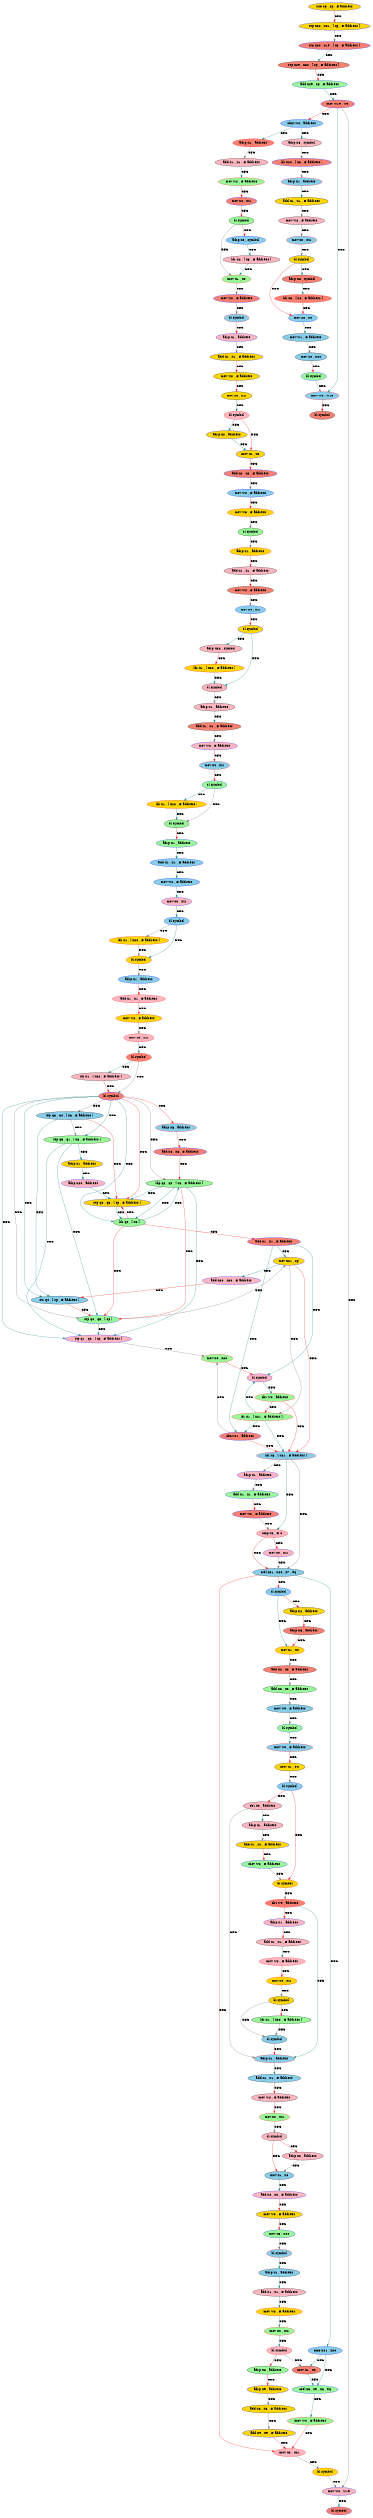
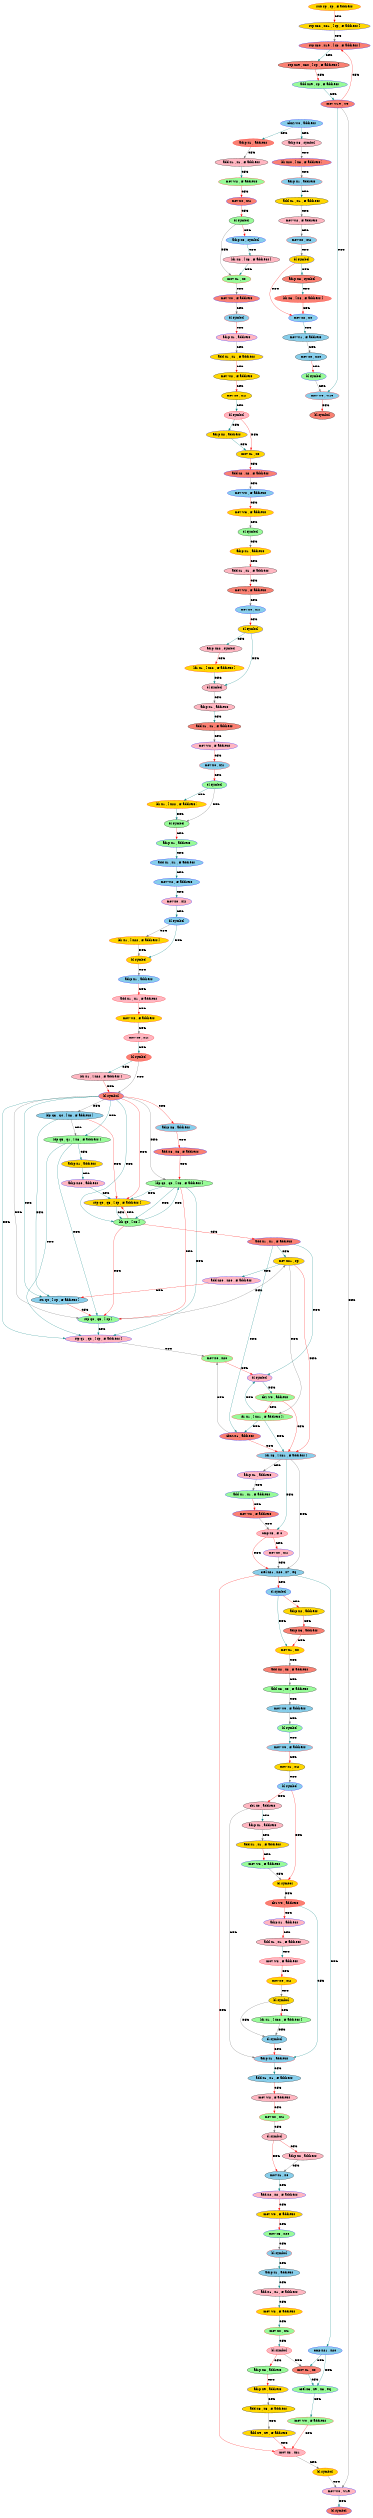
node "sub sp , sp , # address": color blue -> red
edge "mov w19 , w0" -> "cbnz w0 , address": now "mov w19 , w0" -> "stp x20 , x19 , [ sp , # address ]"
node "mov x1 , str": label "mov x1 , str" -> "mov x1 , xzr"
